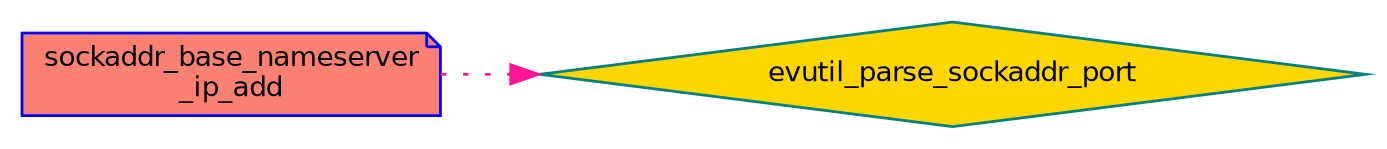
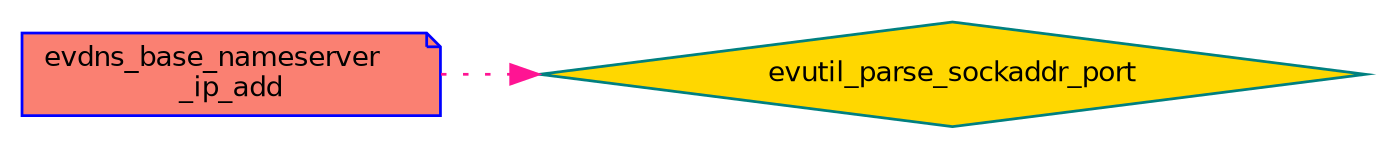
node "sockaddr_base_nameserver _ip_add": label "sockaddr_base_nameserver _ip_add" -> "evdns_base_nameserver _ip_add"
